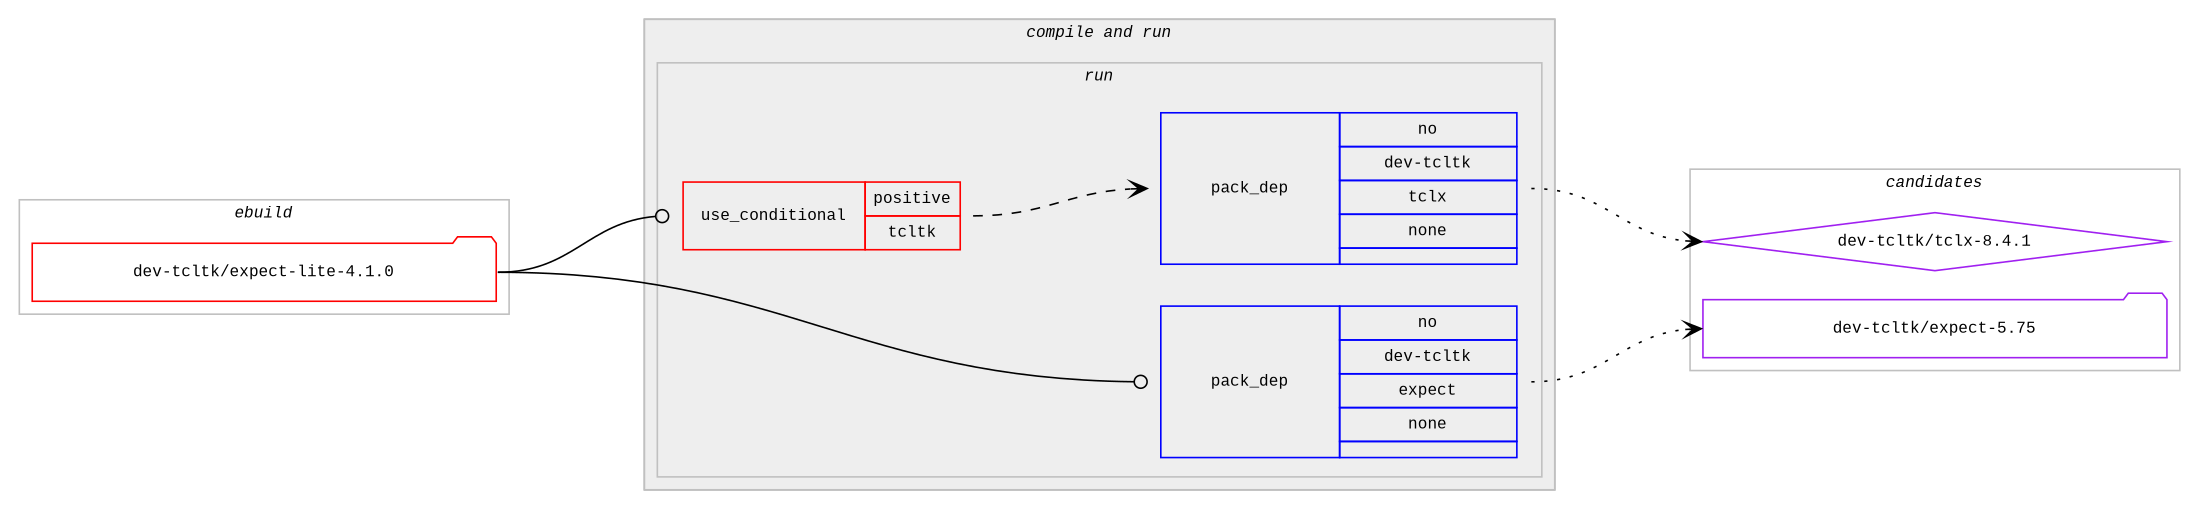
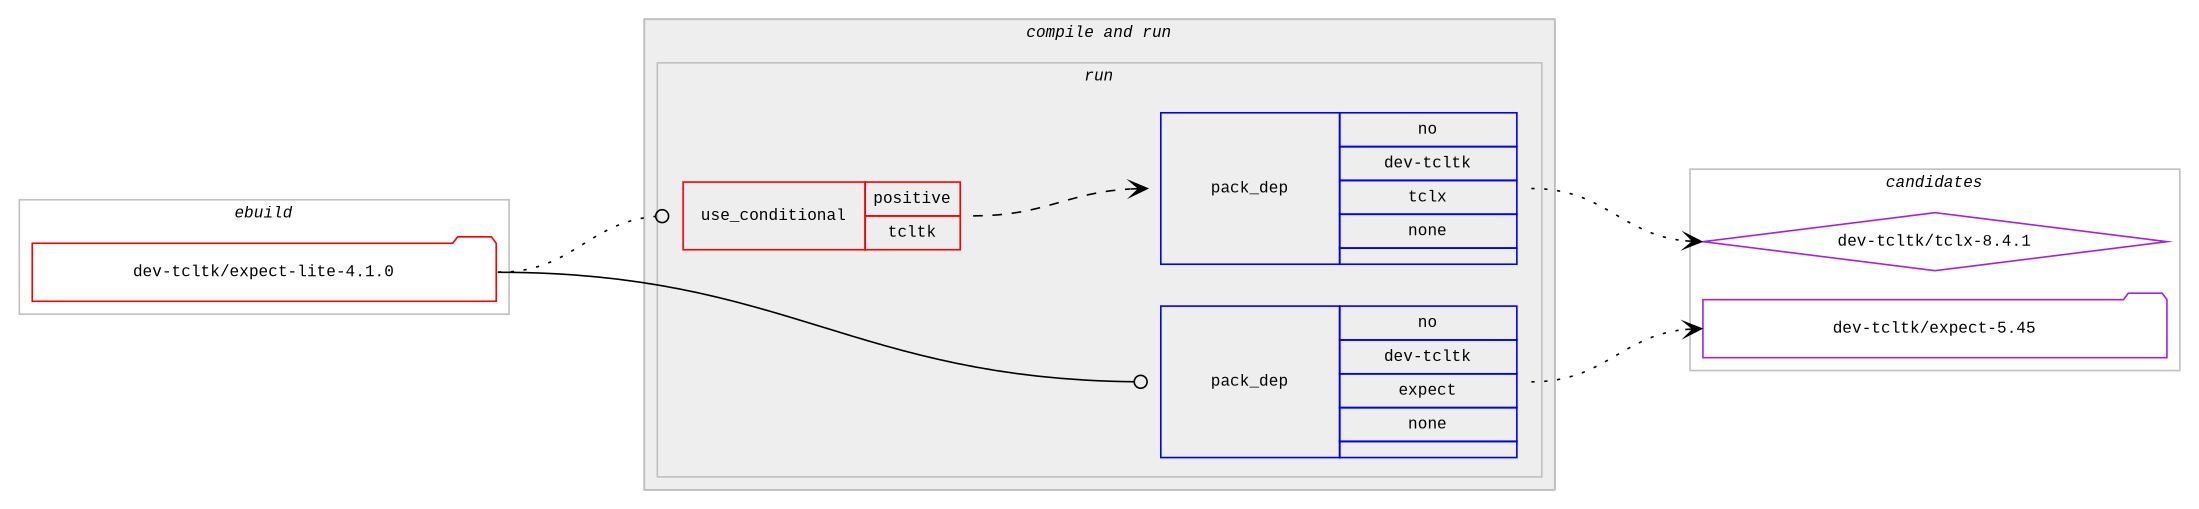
edge "dev-tcltk/expect-lite-4.1.0" -> "use_conditional": style solid -> dotted
node "dev-tcltk/expect-5.75": label "dev-tcltk/expect-5.75" -> "dev-tcltk/expect-5.45"
